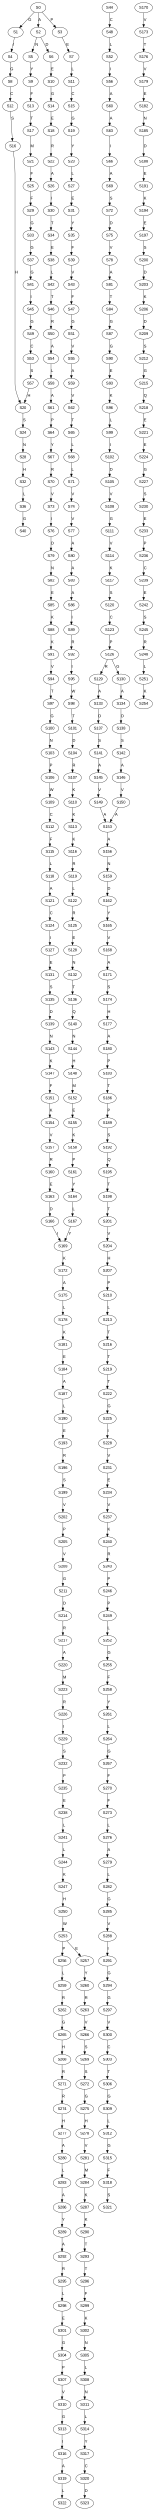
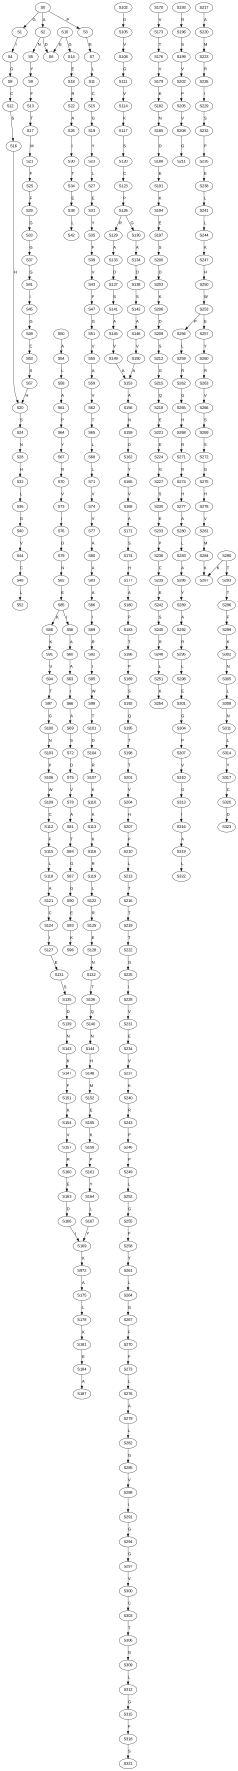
edge "S6" -> "S10": reversed
edge "S52" -> "S56": now "S85" -> "S56"
node "S46": removed
node "S99": removed
edge "S40" -> "S44": added, label "V"
node "S172": label "S172" -> "S972"
node "S190": removed
node "S214": removed
edge "S287" -> "S290": reversed
